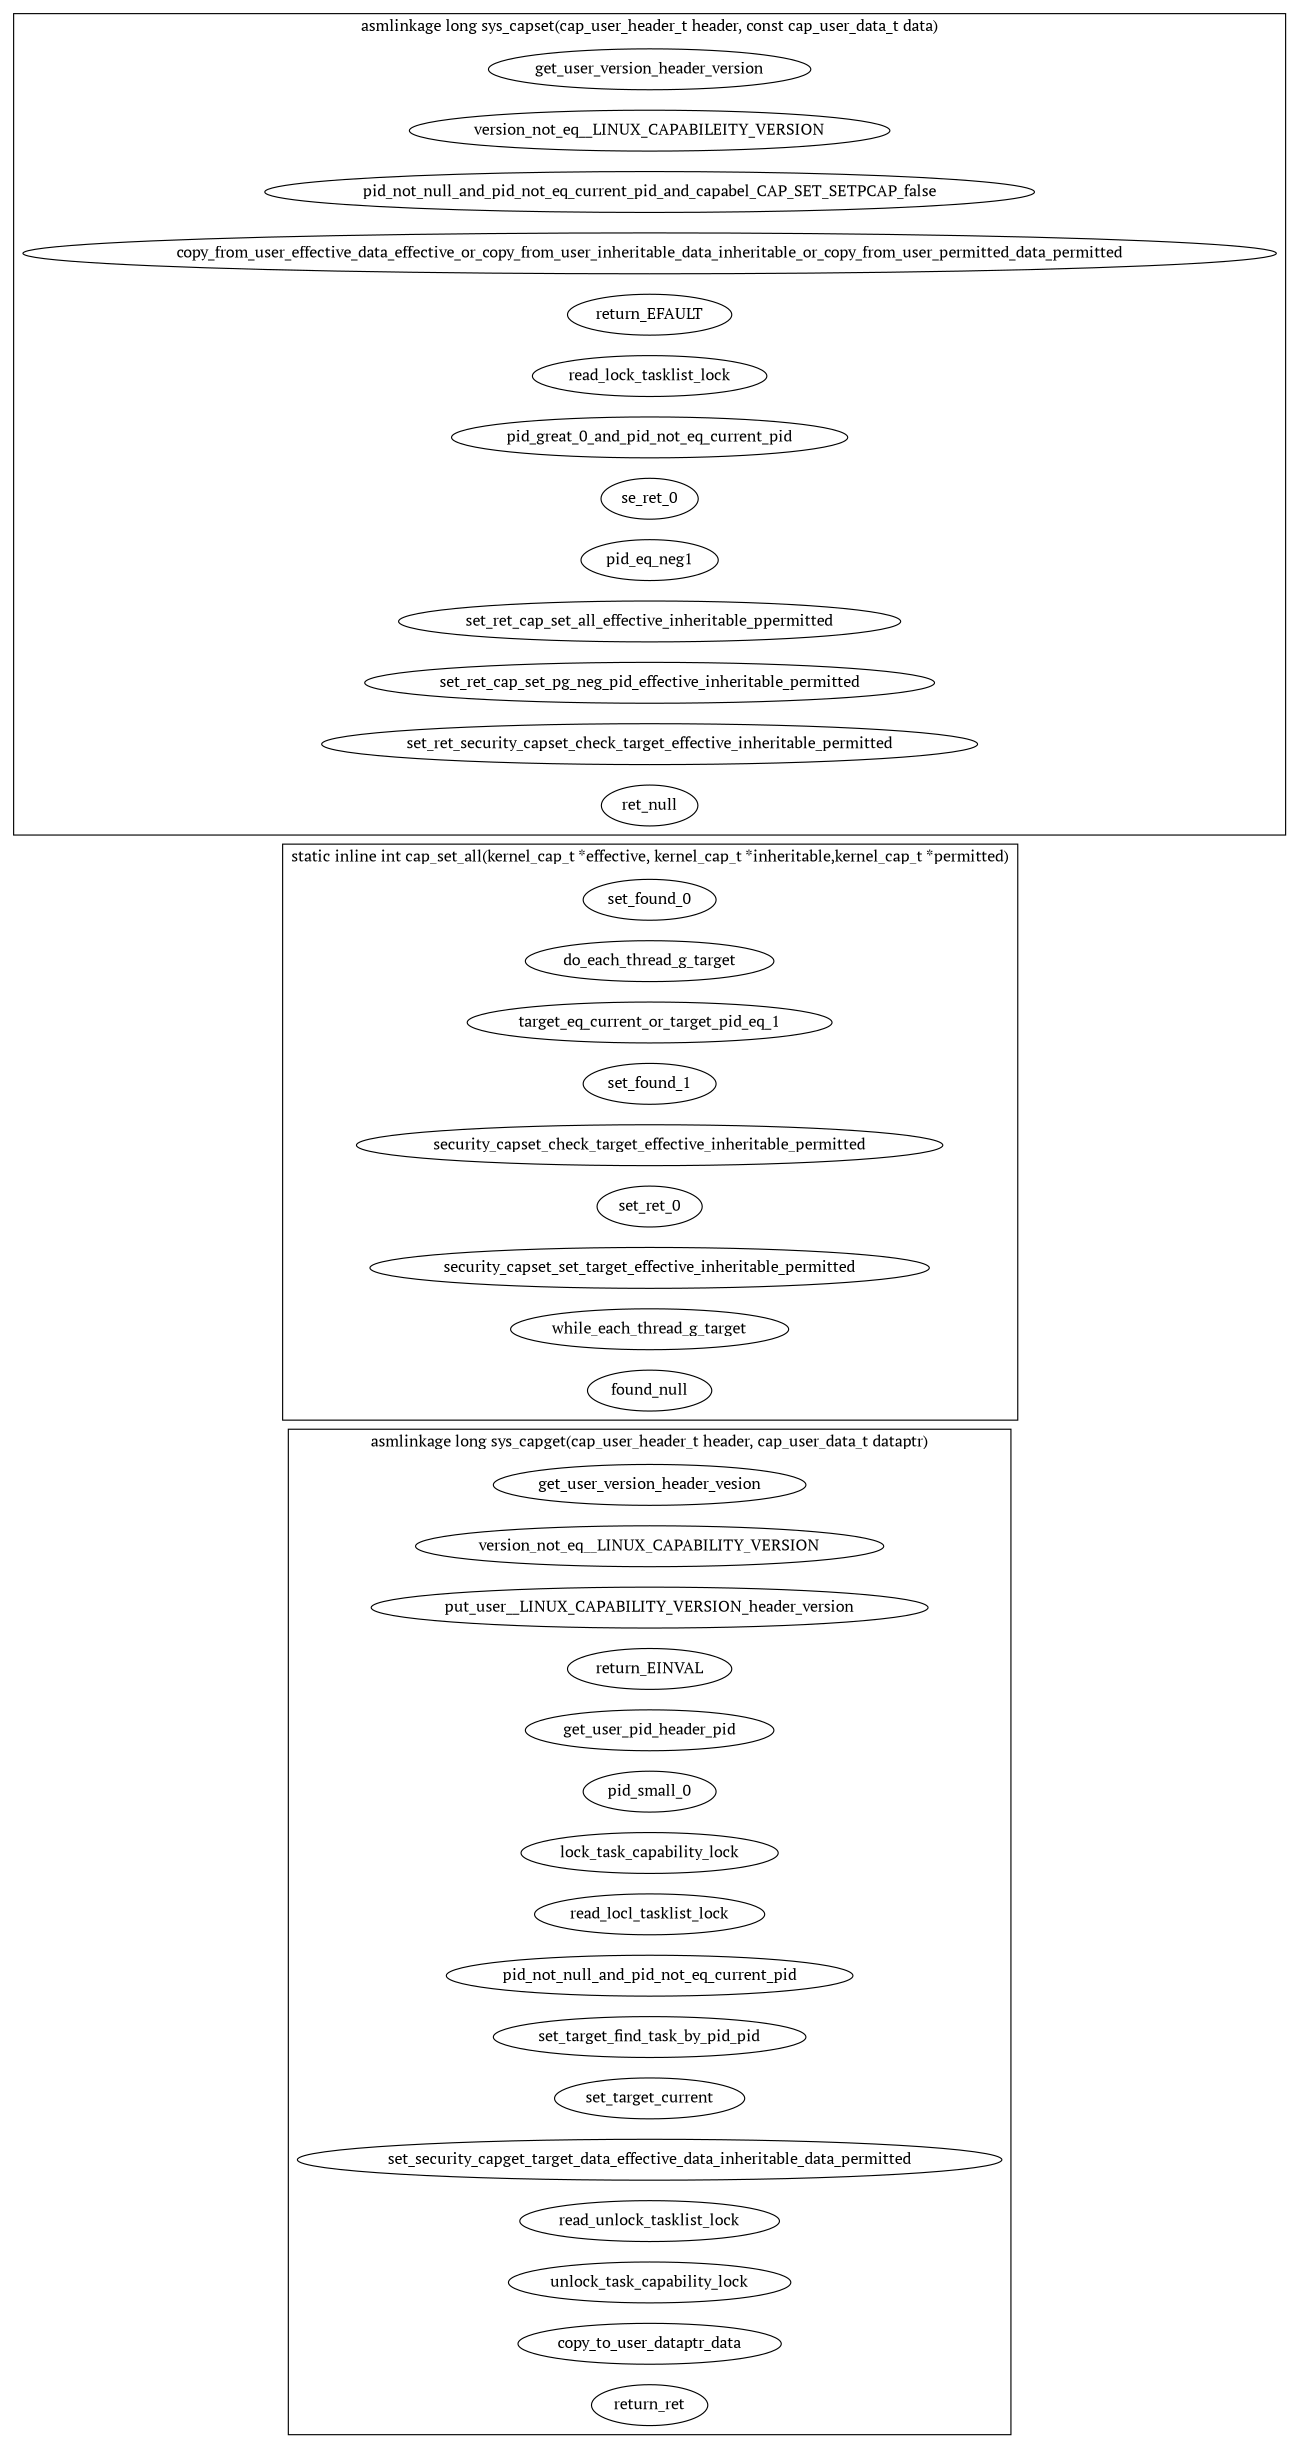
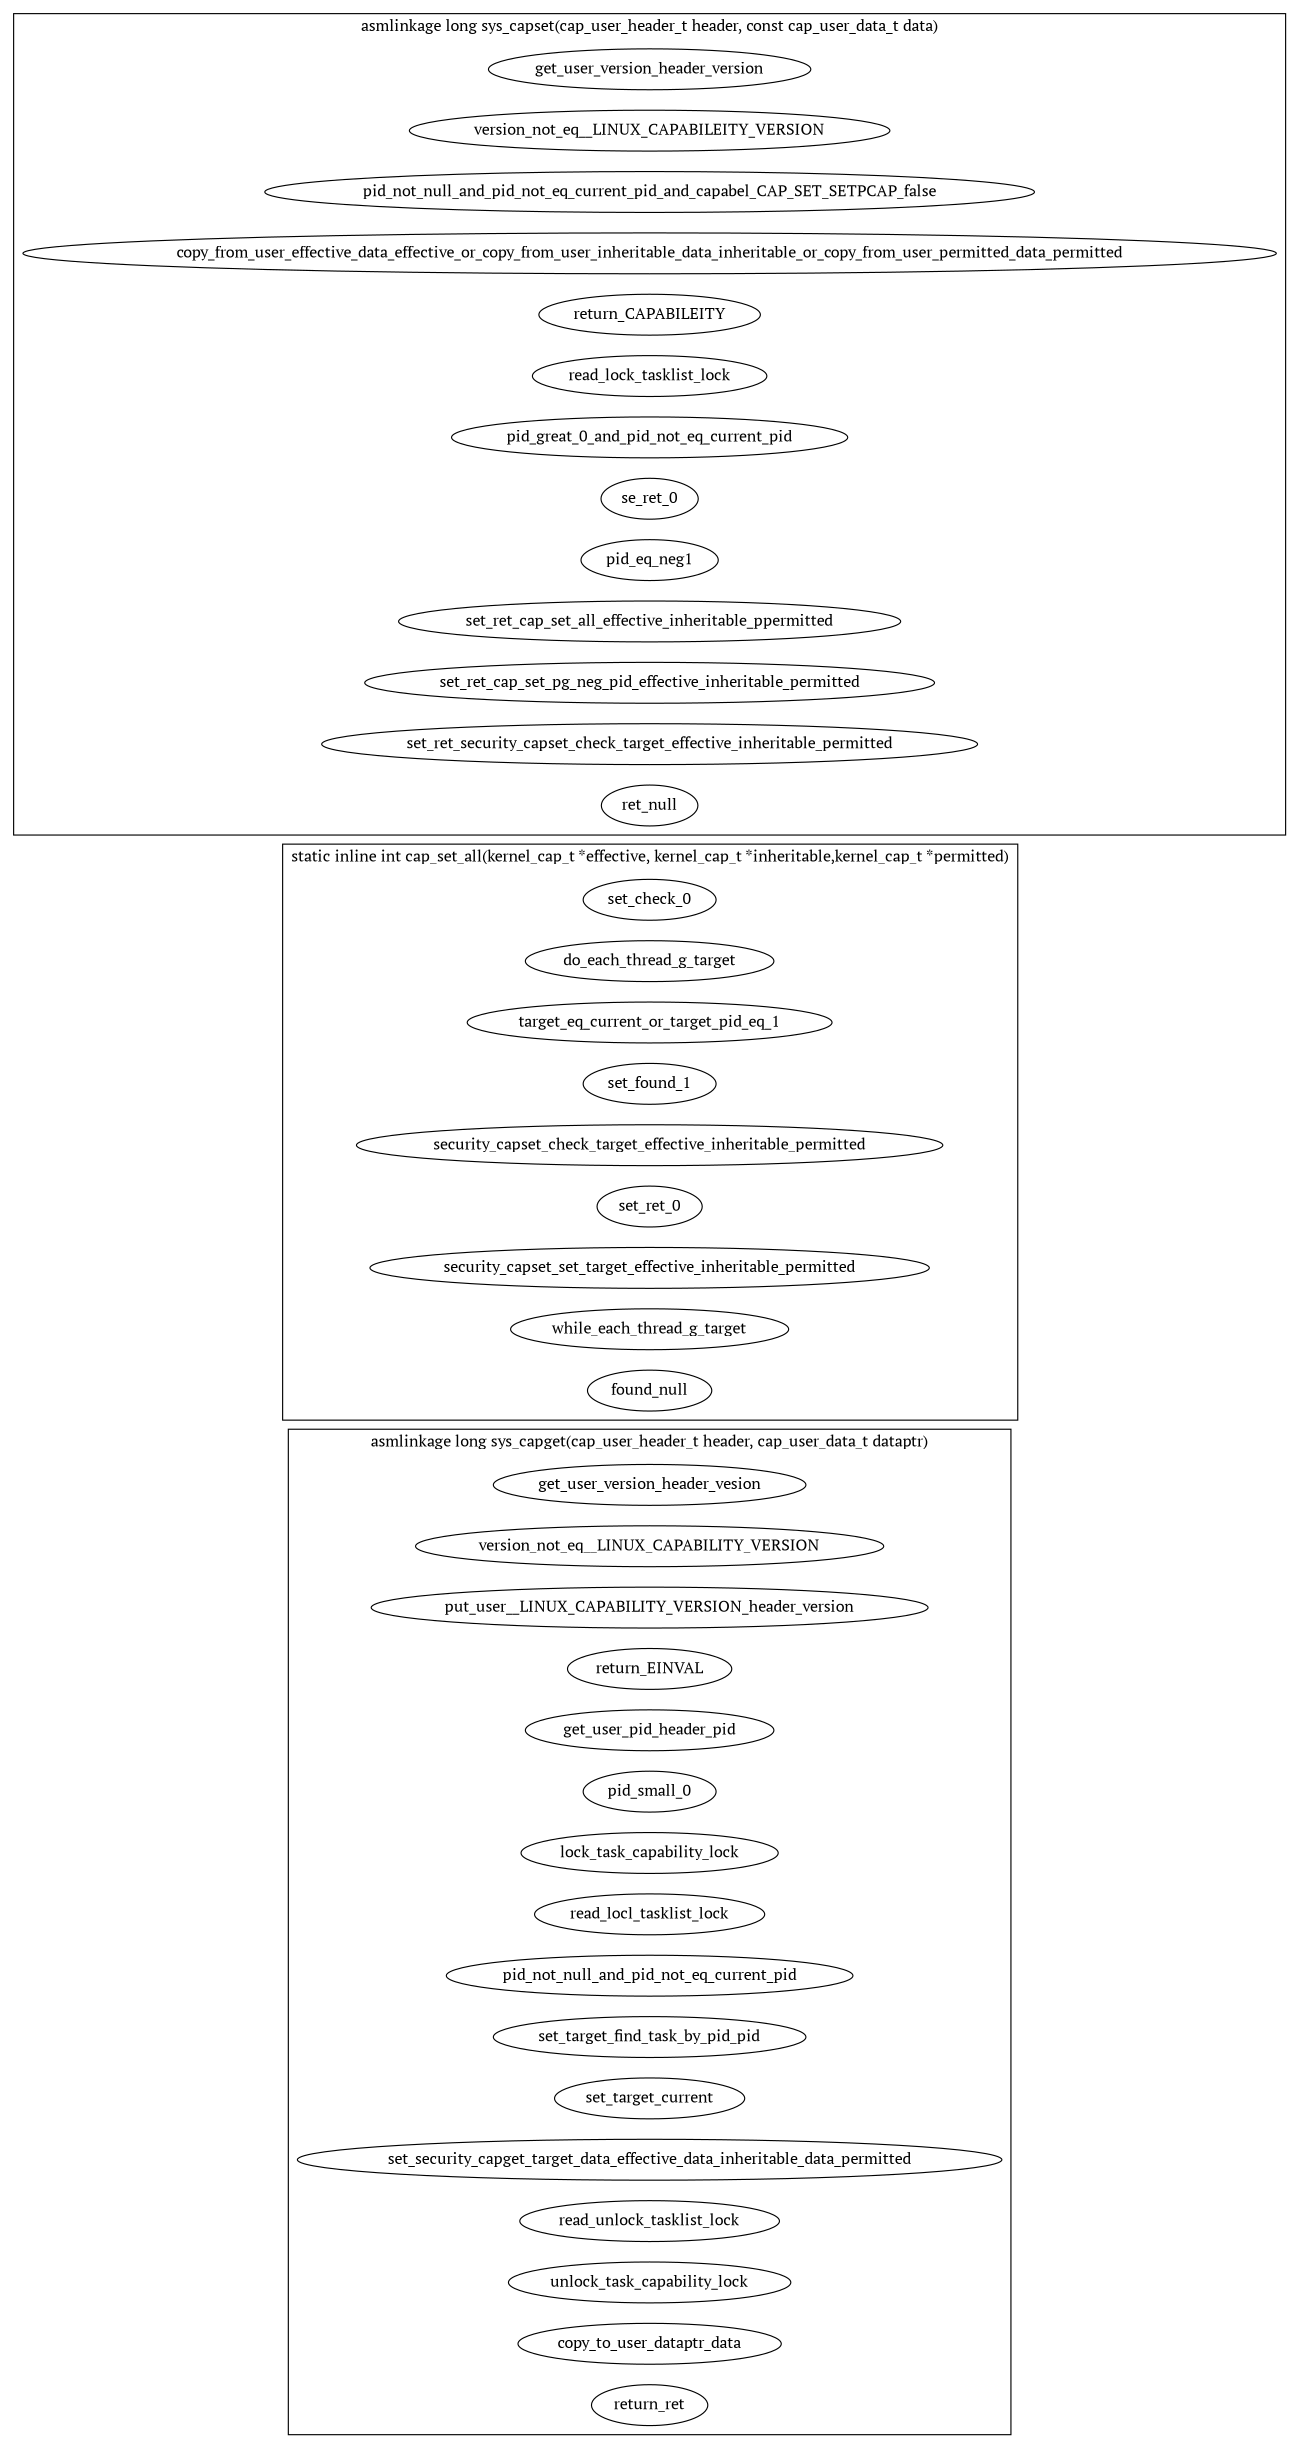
node "return_EFAULT": label "return_EFAULT" -> "return_CAPABILEITY"
node "set_found_0": label "set_found_0" -> "set_check_0"
